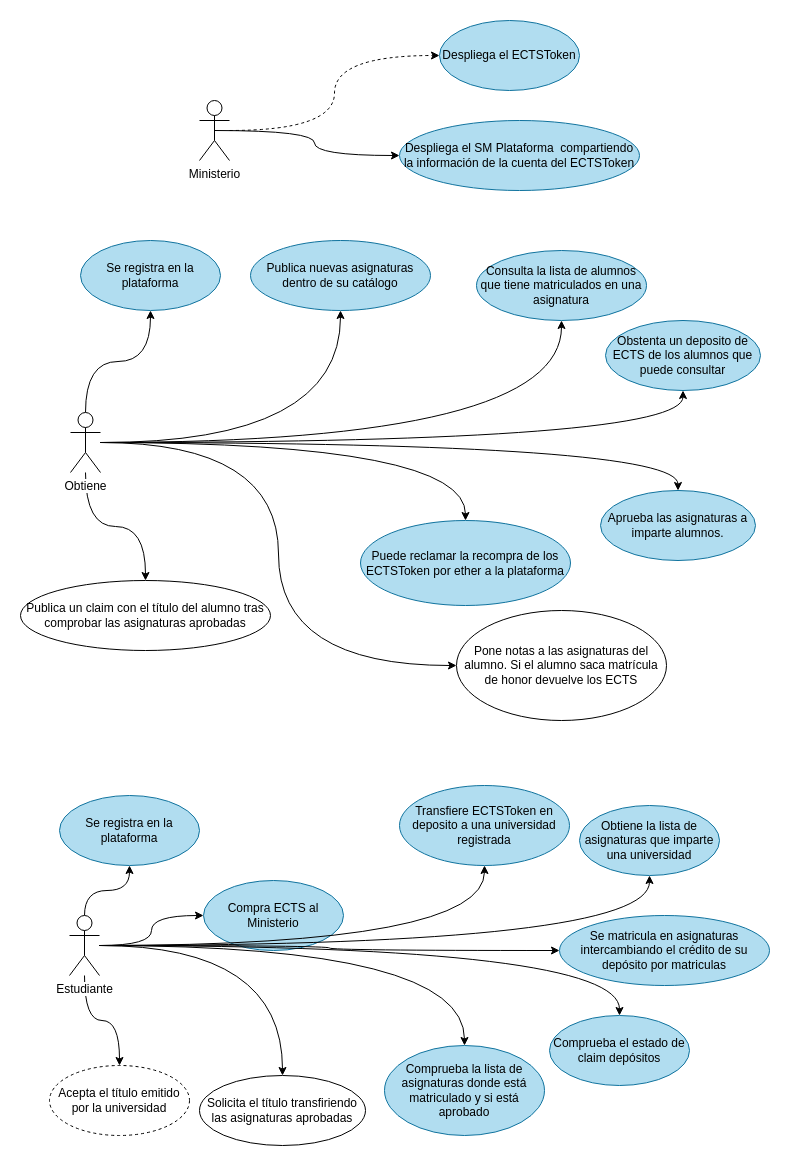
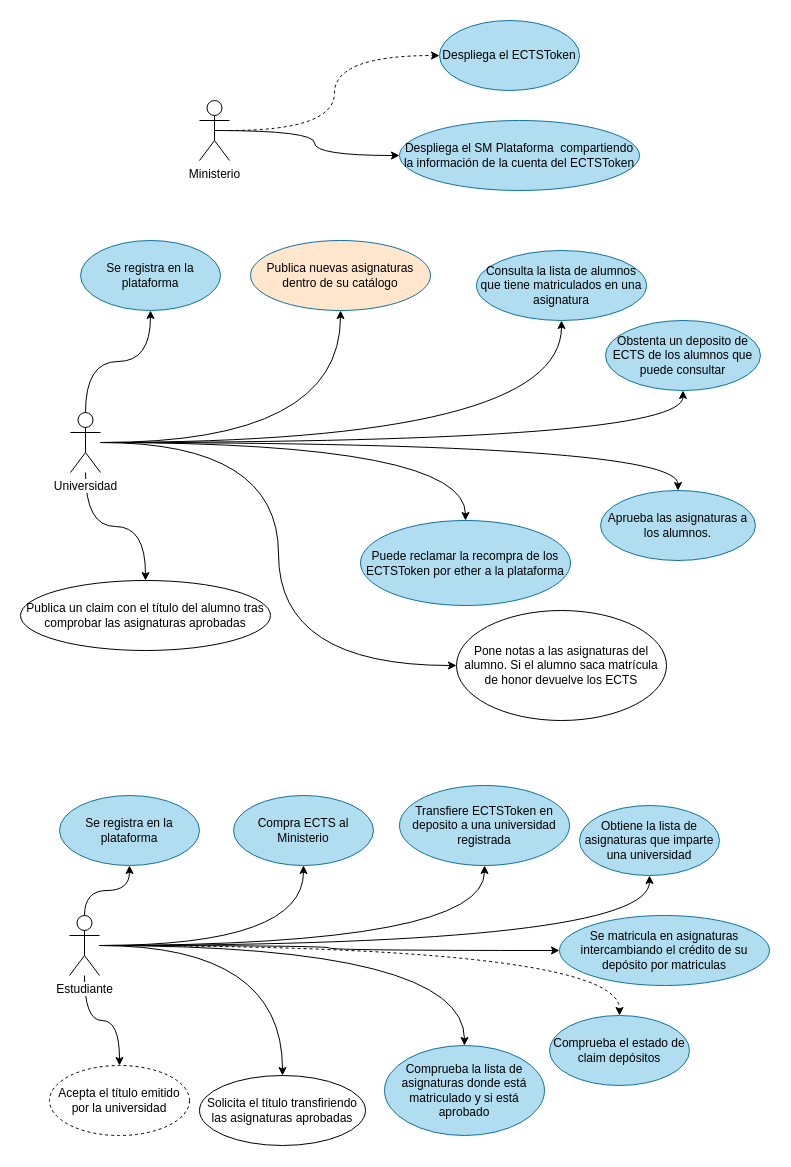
node "Publica nuevas asignaturas dentro de su catálogo": fillcolor #b1ddf0 -> #ffe6cc
node "Obtiene": label "Obtiene" -> "Universidad"
node "Aprueba las asignaturas a imparte alumnos.": label "Aprueba las asignaturas a imparte alumnos." -> "Aprueba las asignaturas a los alumnos."
node "Compra ECTS al Ministerio": moved (274, 916) -> (304, 831)
edge "Estudiante" -> "Comprueba el estado de claim depósitos": style solid -> dashed
